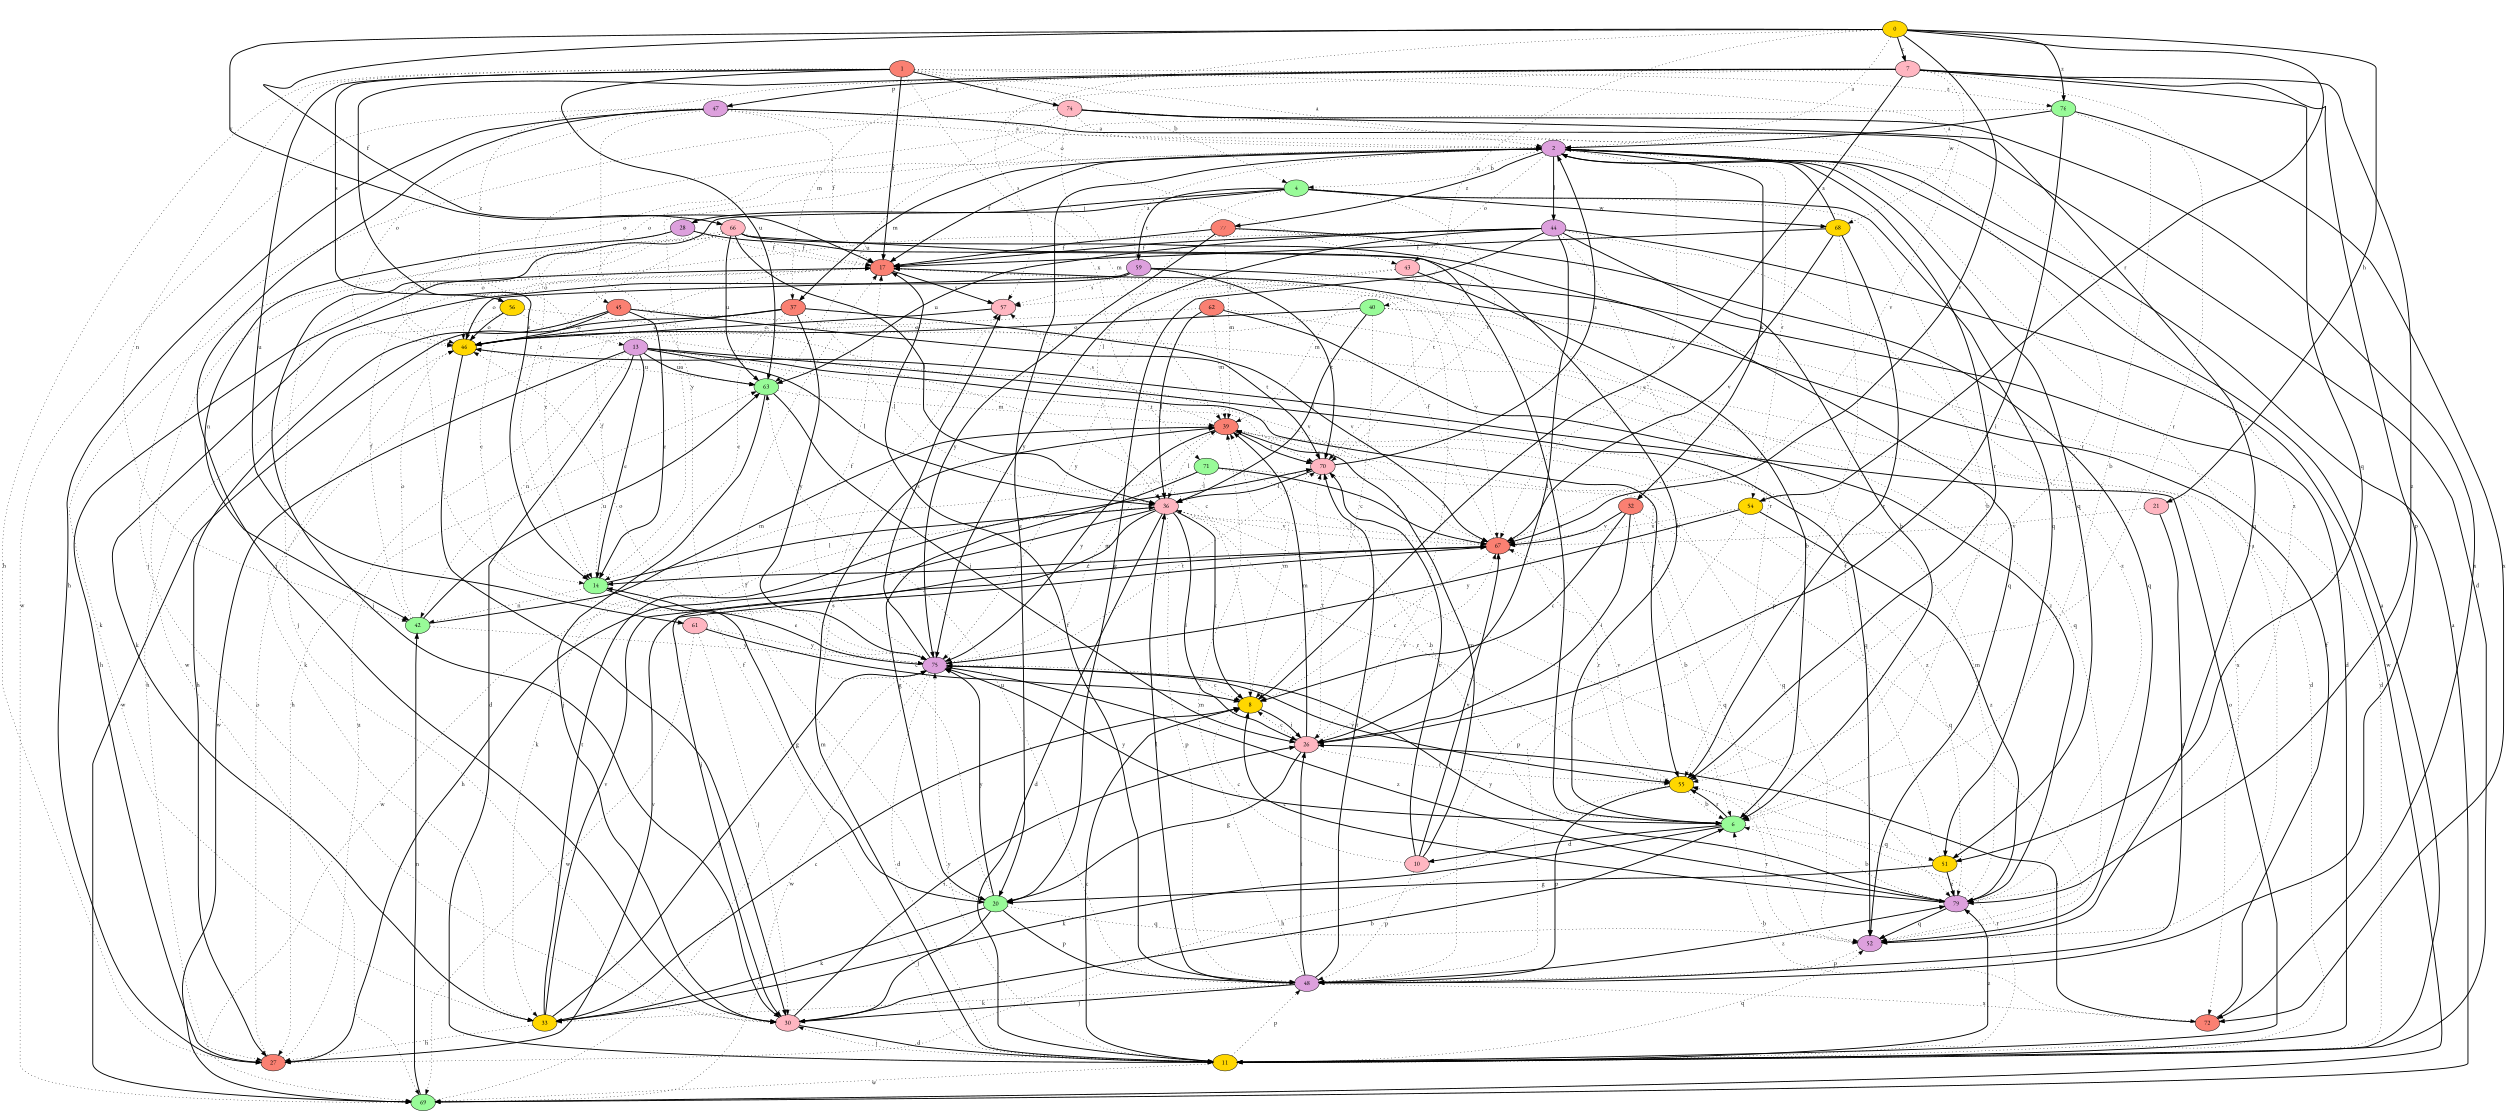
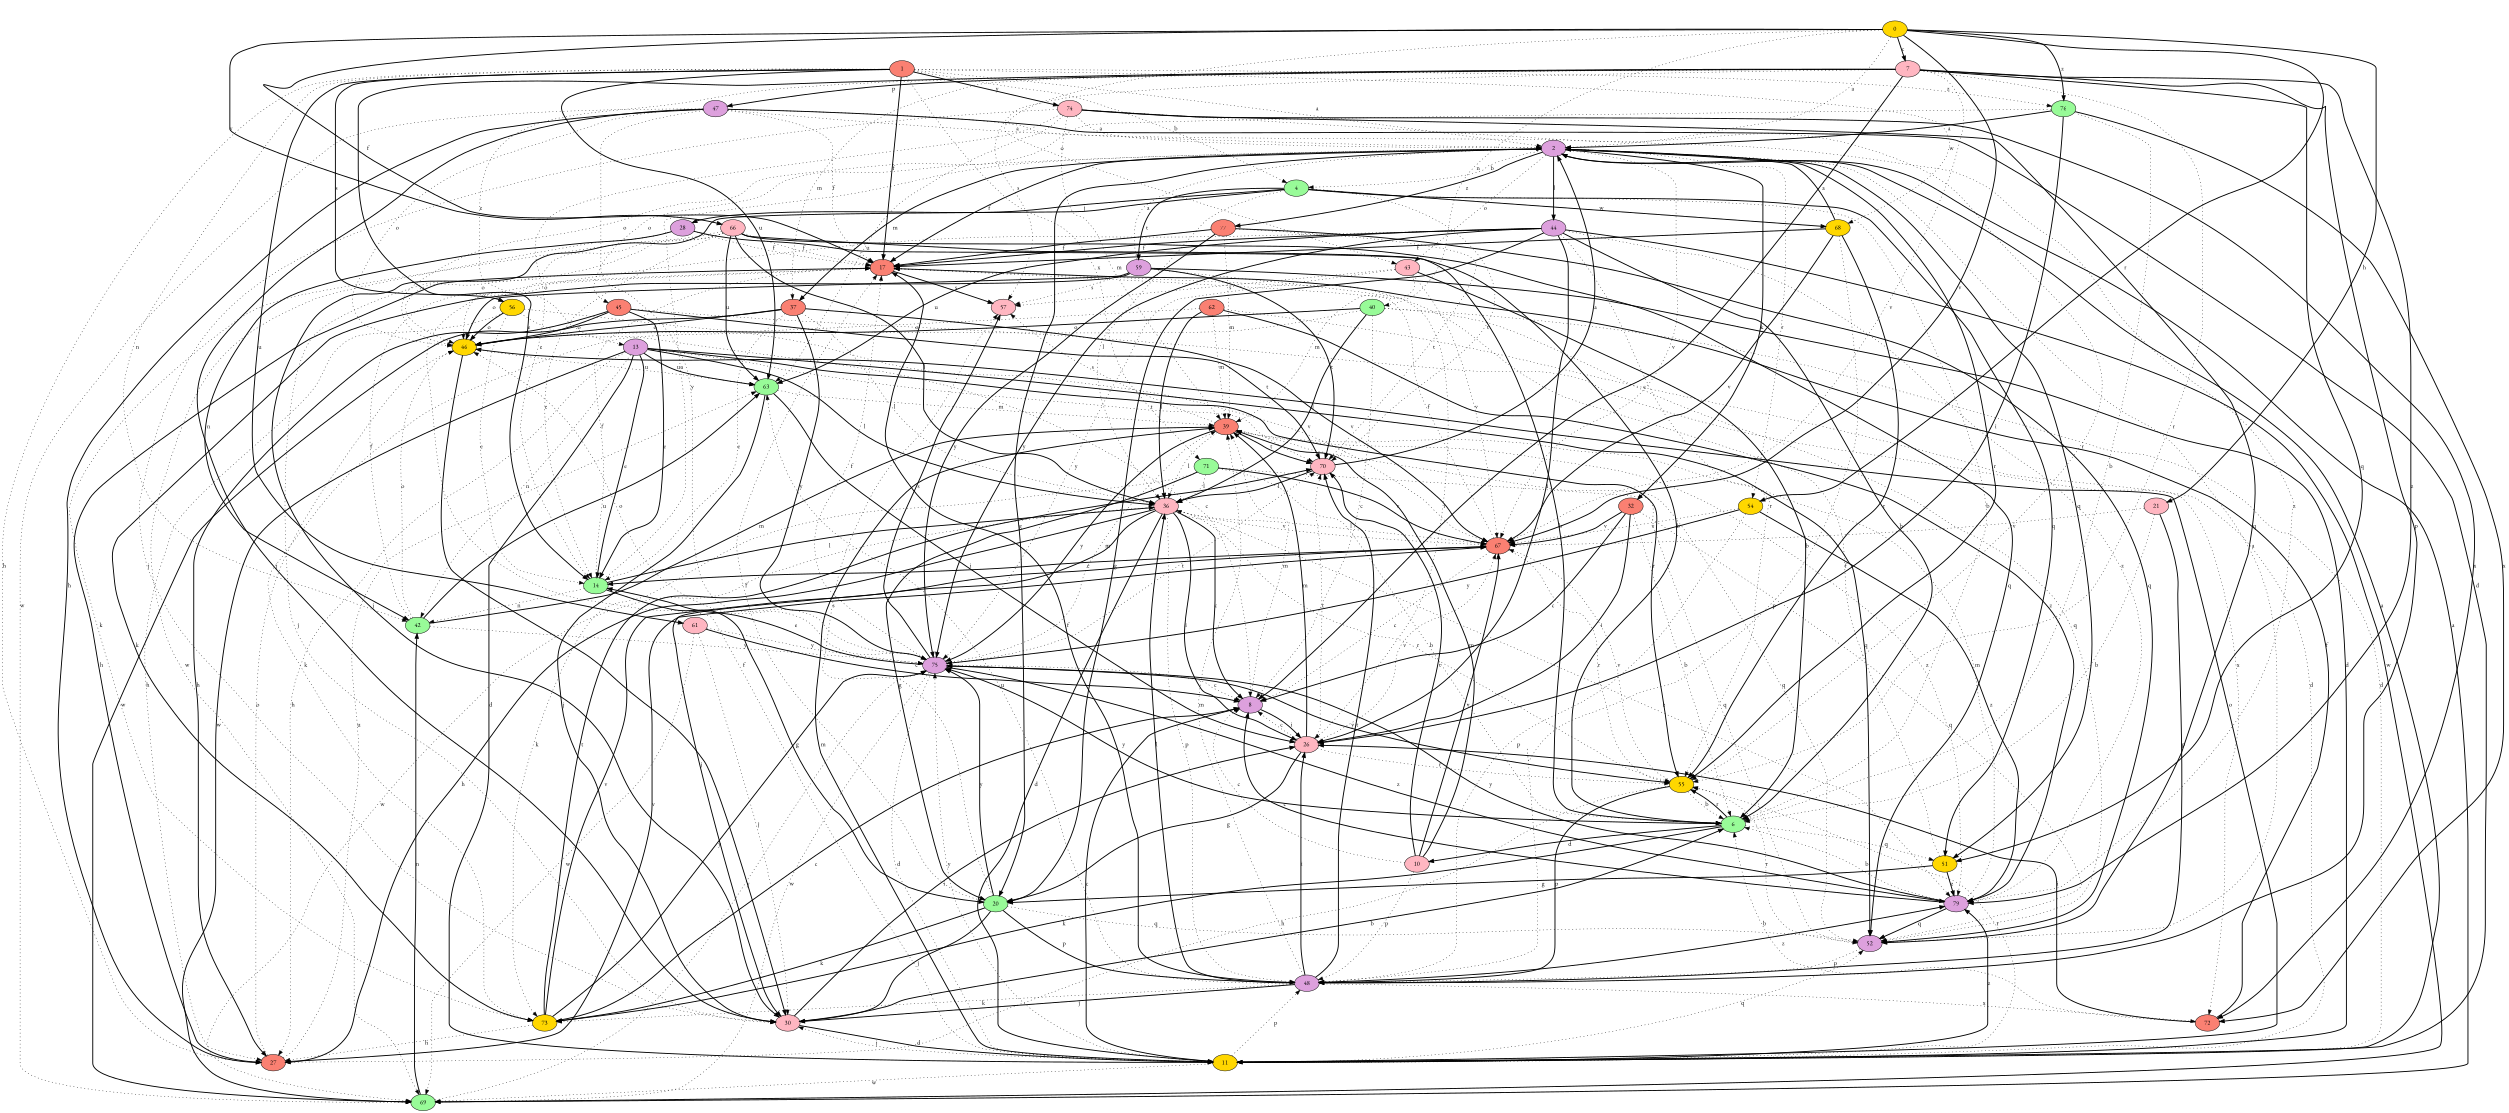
edge "57" -> "46": removed, label "o"
node "8": fillcolor gold -> plum
edge "21" -> "6": added, label "b"
node "33": label "33" -> "73"
